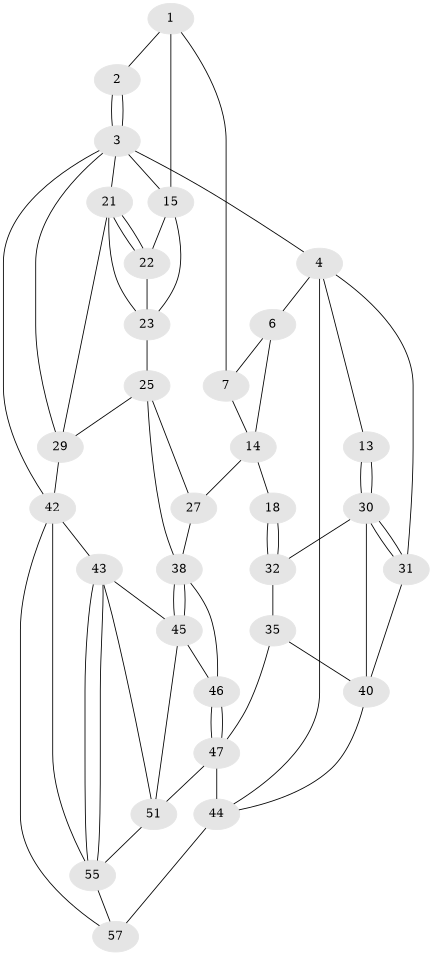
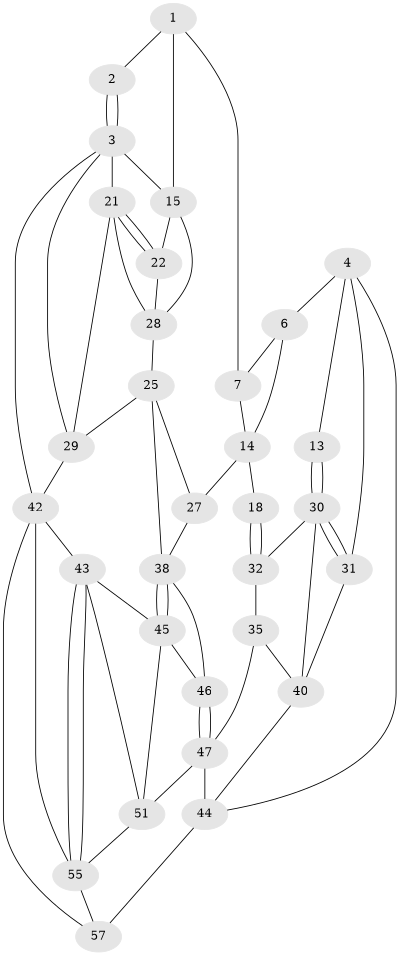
edge "3" -- "4": removed
node "23": label "23" -> "28"
